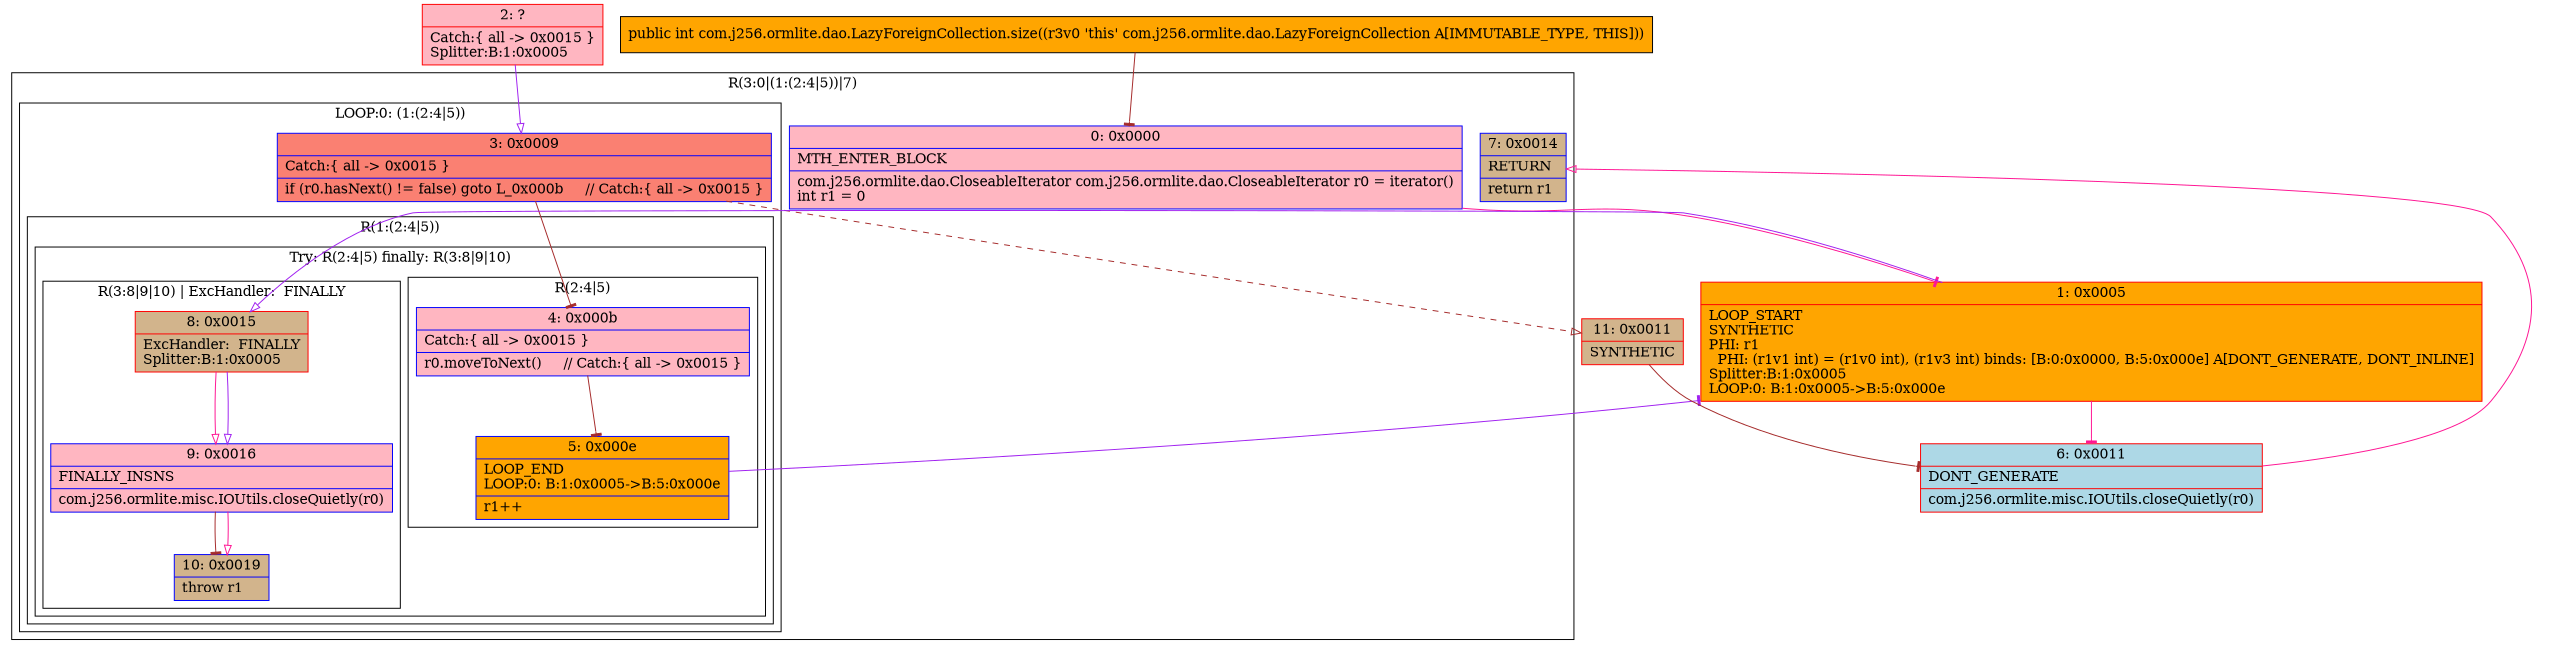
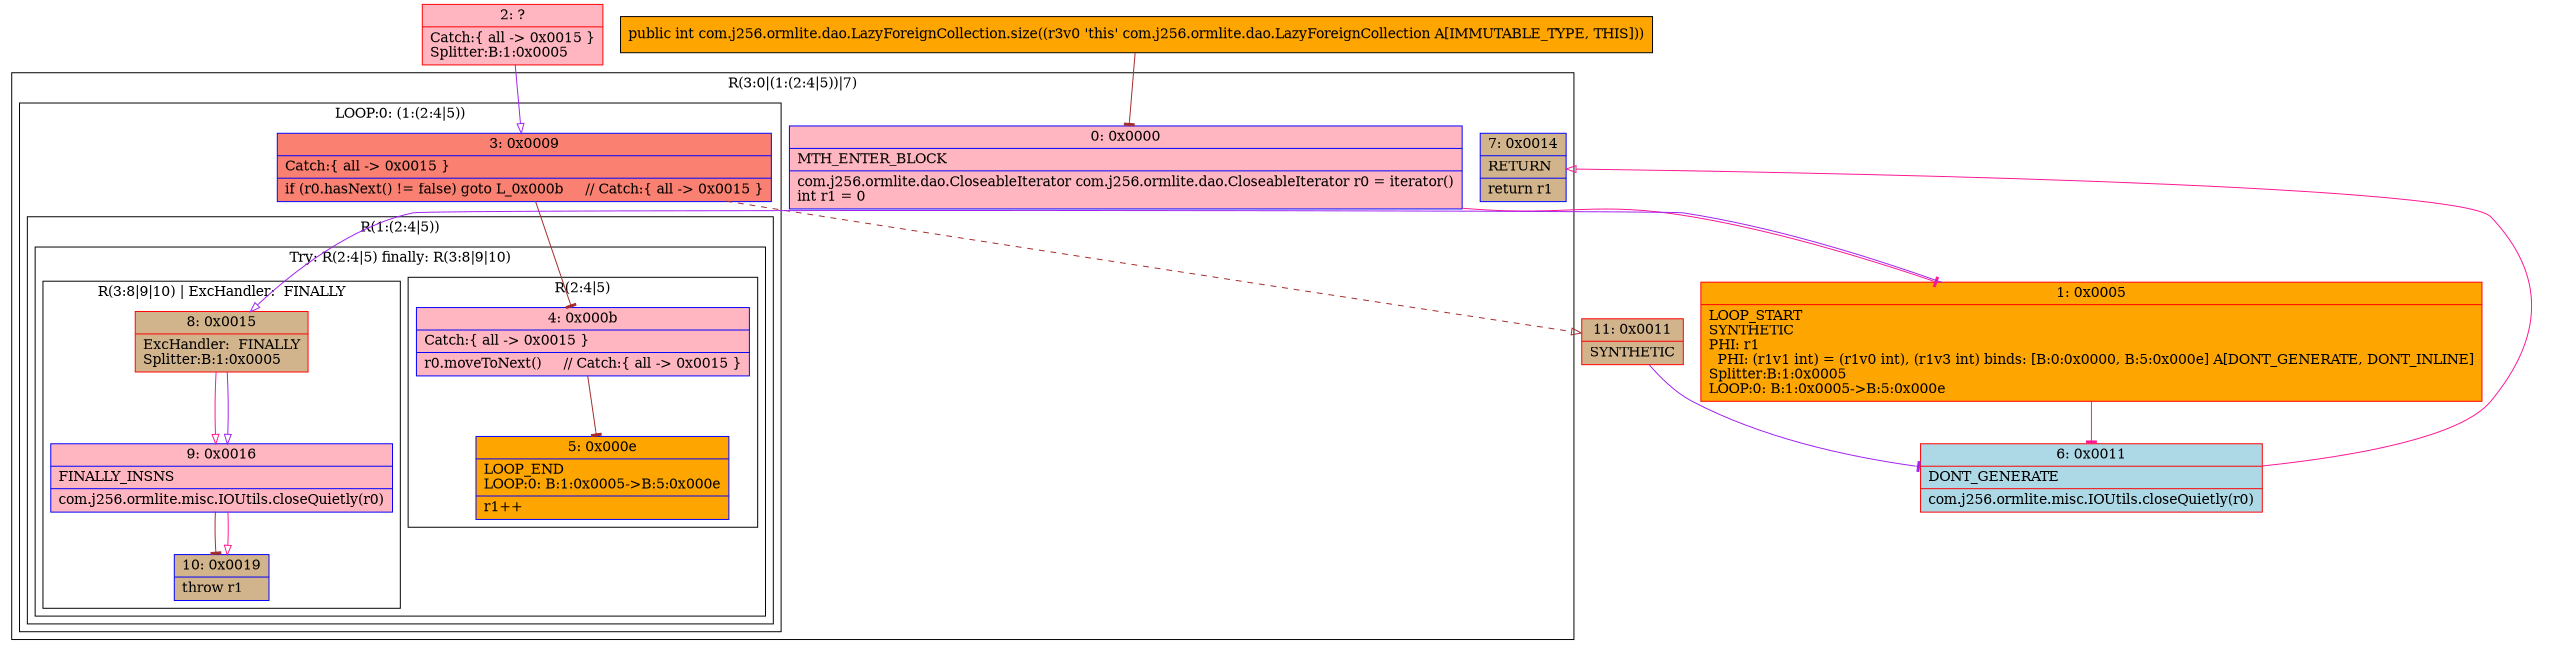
edge "11: 0x0011" -> "6: 0x0011": color brown -> purple
edge "5: 0x000e" -> "1: 0x0005": removed
